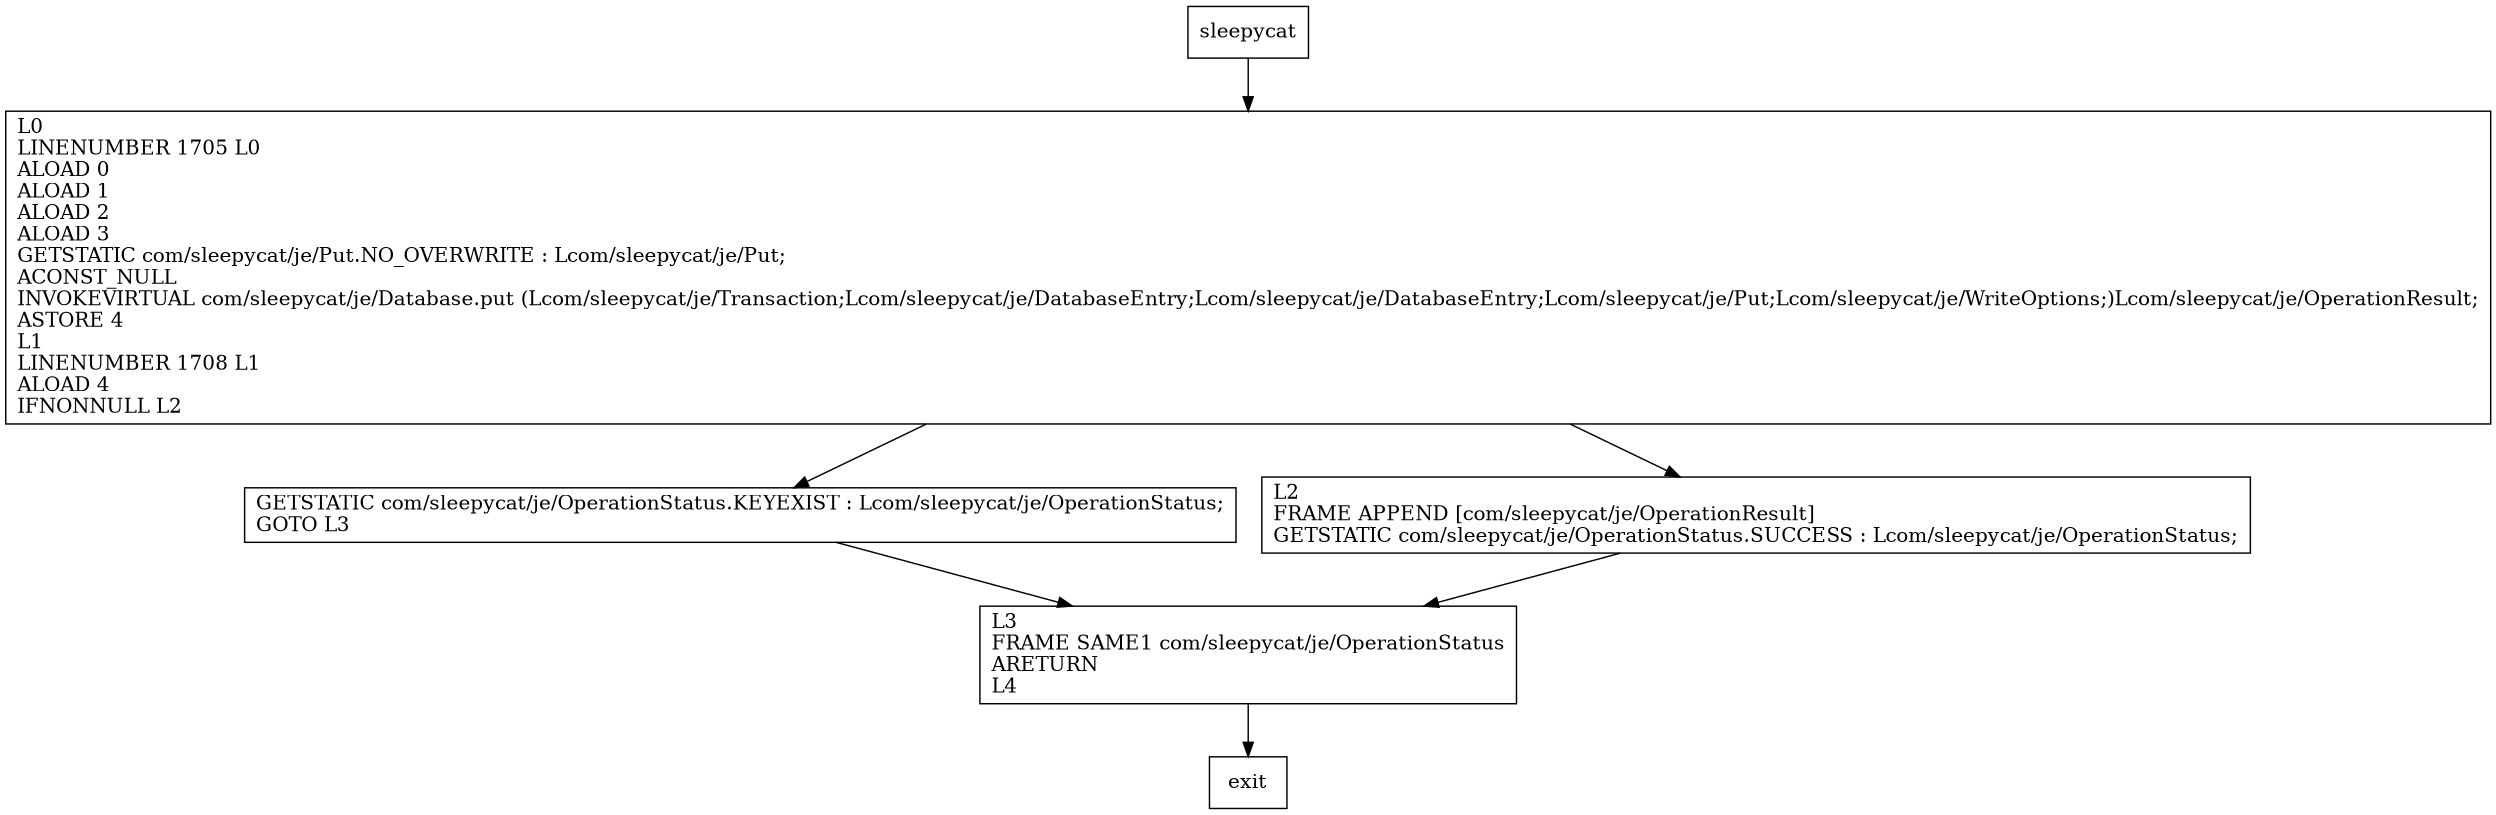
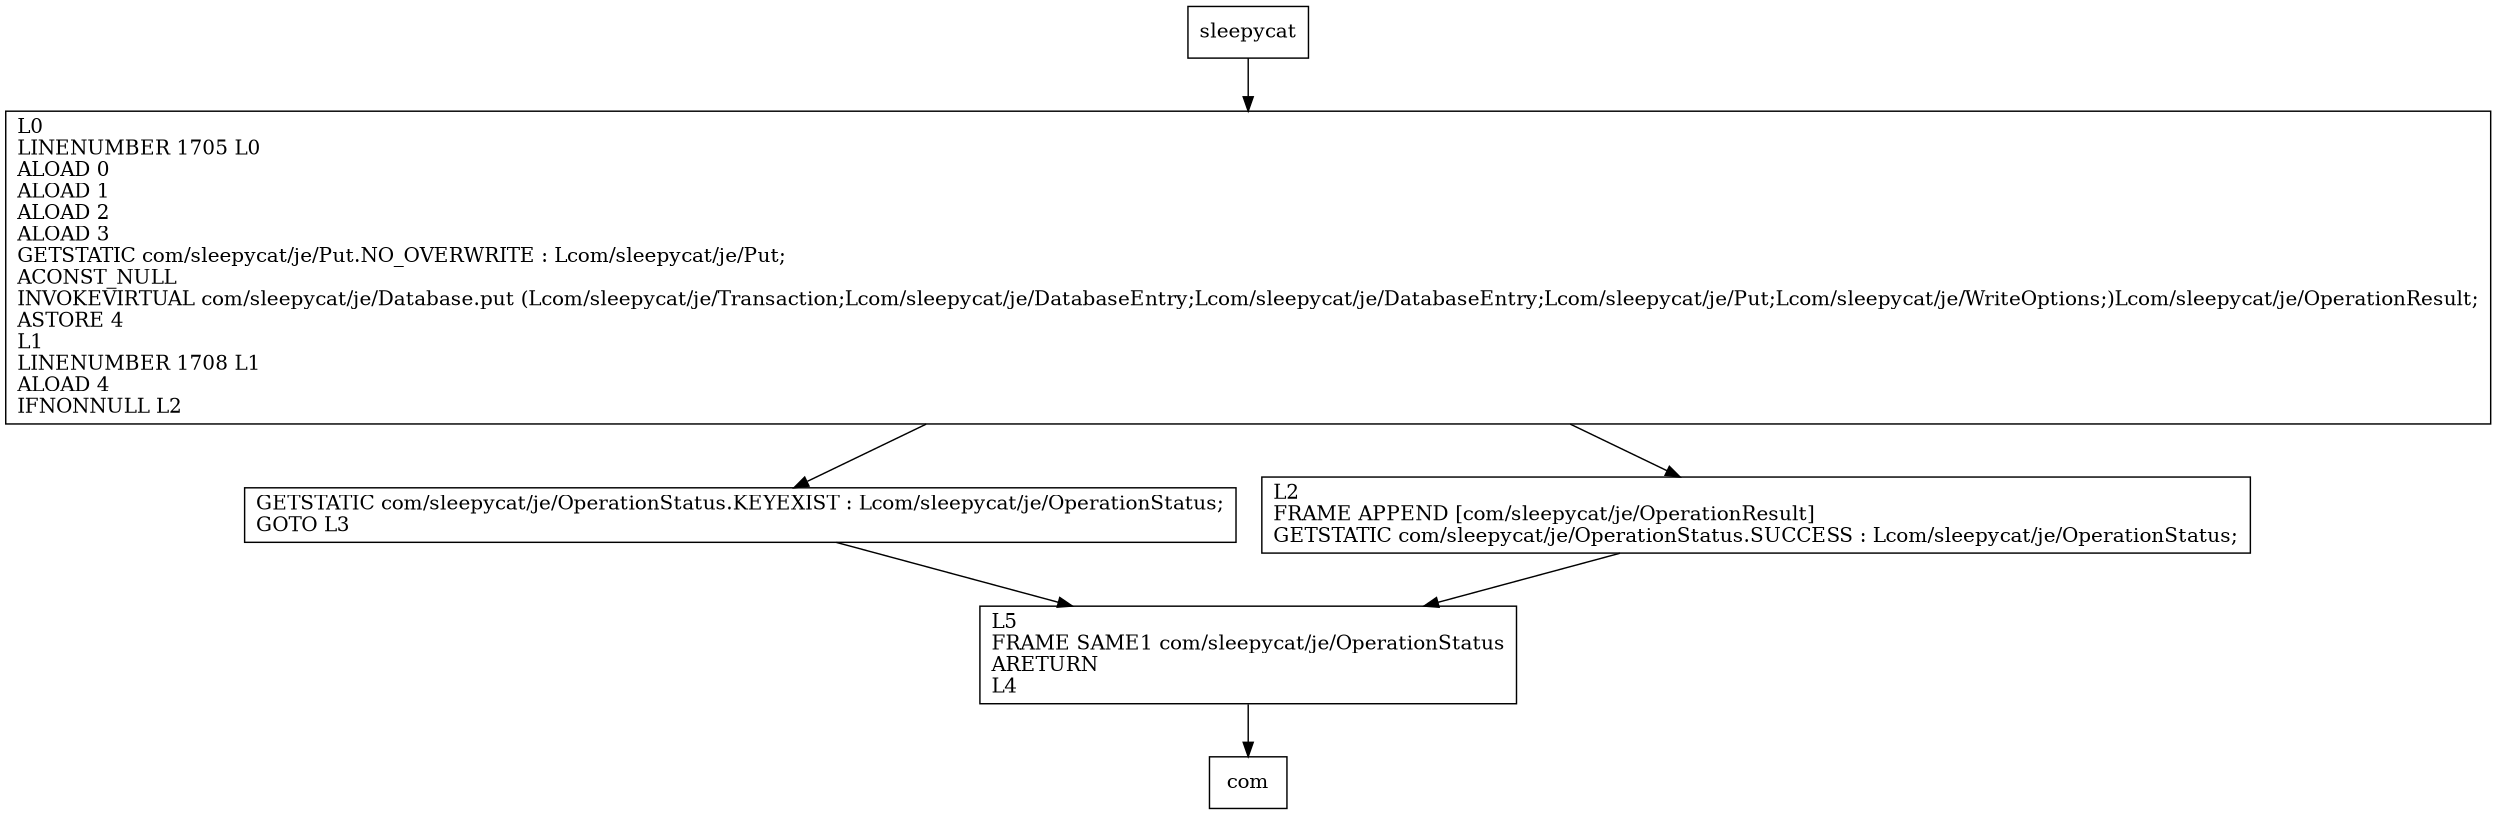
node "L3 FRAME SAME1 com/sleepycat/je/OperationStatus ARETURN L4": label "L3 FRAME SAME1 com/sleepycat/je/OperationStatus ARETURN L4" -> "L5 FRAME SAME1 com/sleepycat/je/OperationStatus ARETURN L4"
node "exit": label "exit" -> "com"
